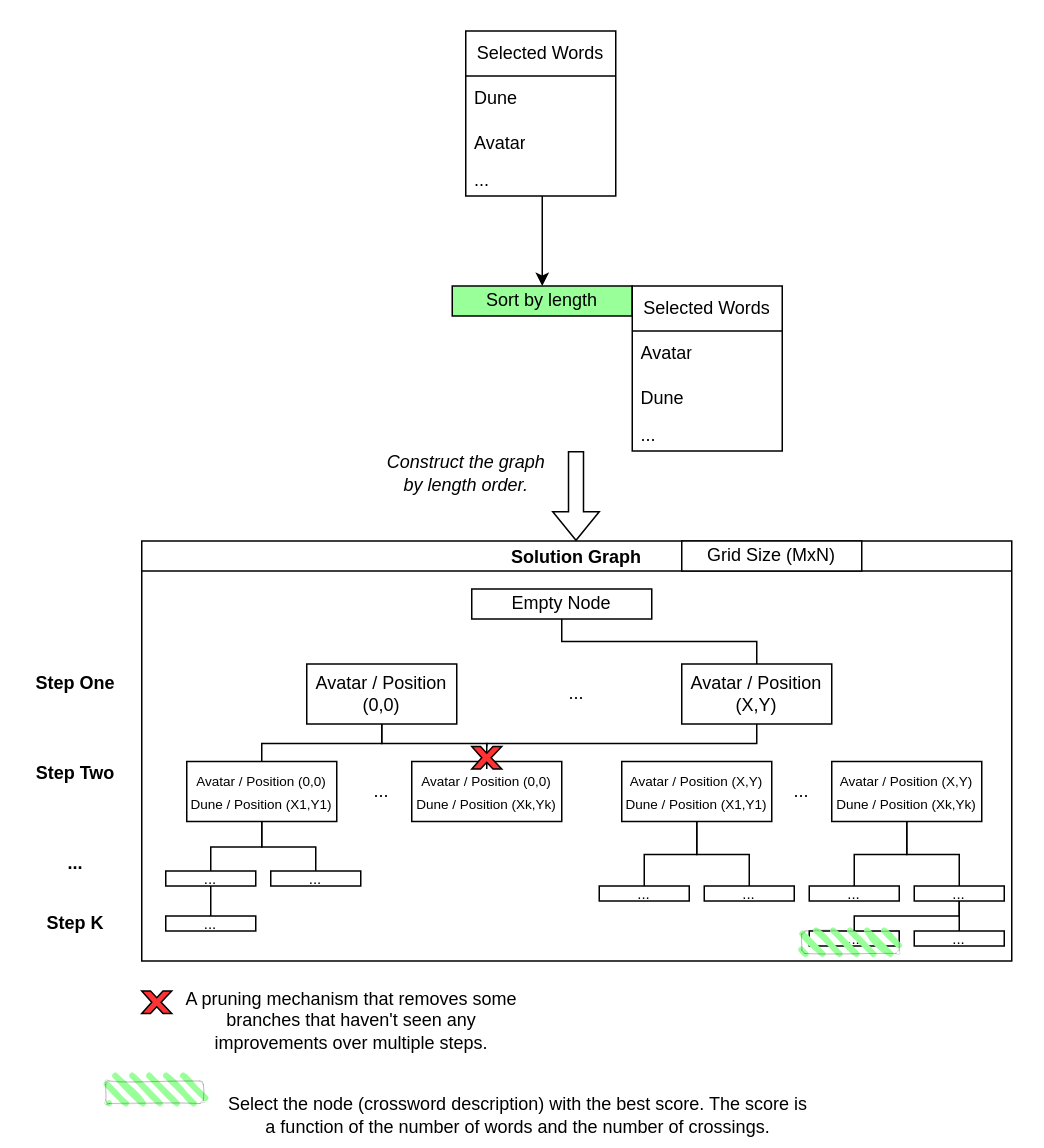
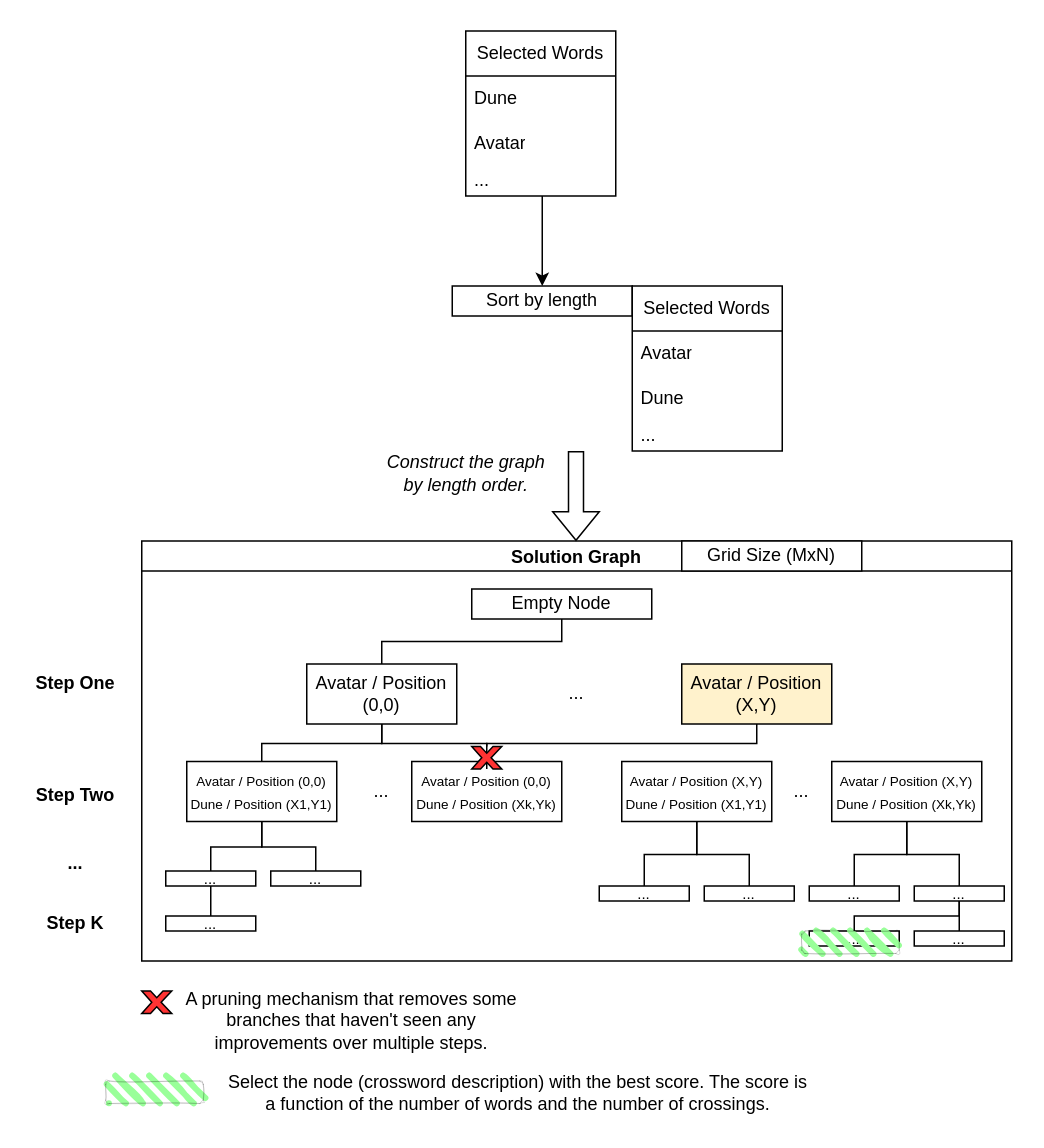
node "Sort by length": fillcolor #99ff99 -> #ffffff
edge "Empty Node" -- "Avatar / Position (0,0)": added
edge "Empty Node" -- "Avatar / Position (X,Y)": removed
node "Avatar / Position (X,Y)": fillcolor #ffffff -> #fff2cc
node "Step Two": moved (76, 773) -> (76, 796)
node "Select the node (crossword description) with the best score. The score is a function of the number of words and the number of crossings.": moved (518, 1115) -> (518, 1092)
